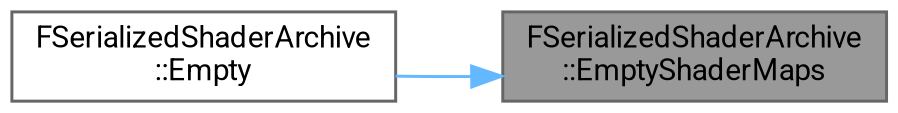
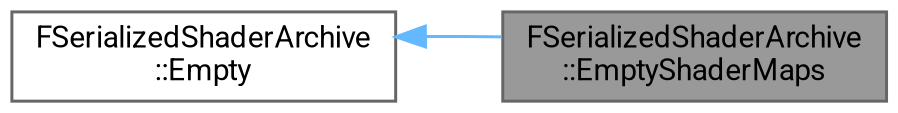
edge "FSerializedShaderArchive ::Empty" -> "FSerializedShaderArchive ::EmptyShaderMaps": reversed
